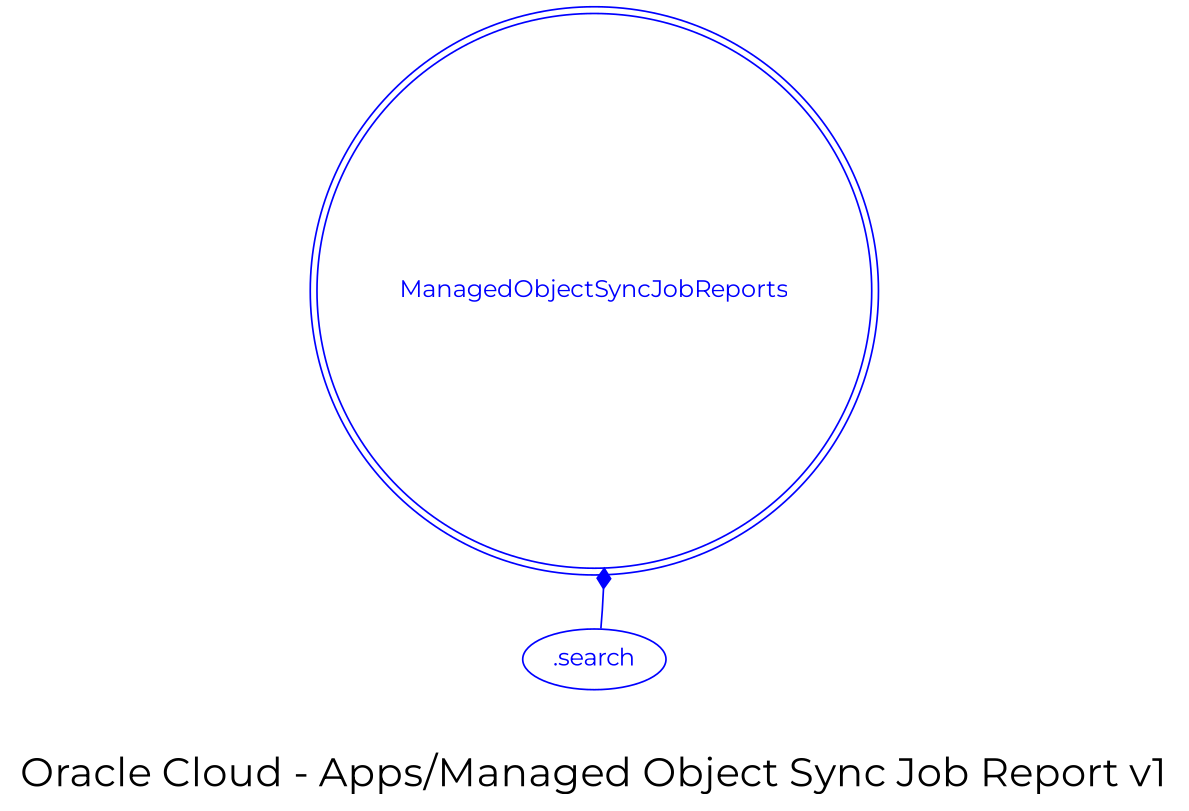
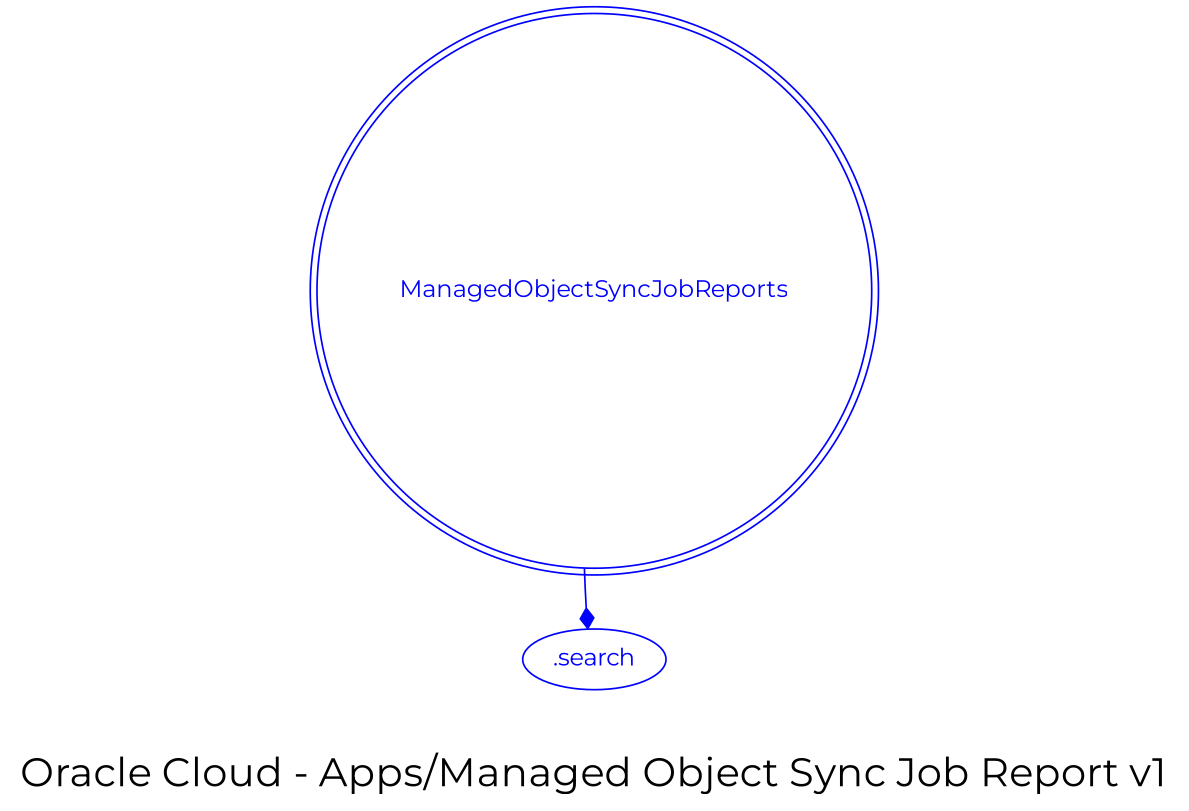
edge ".search" -> "ManagedObjectSyncJobReports": reversed
